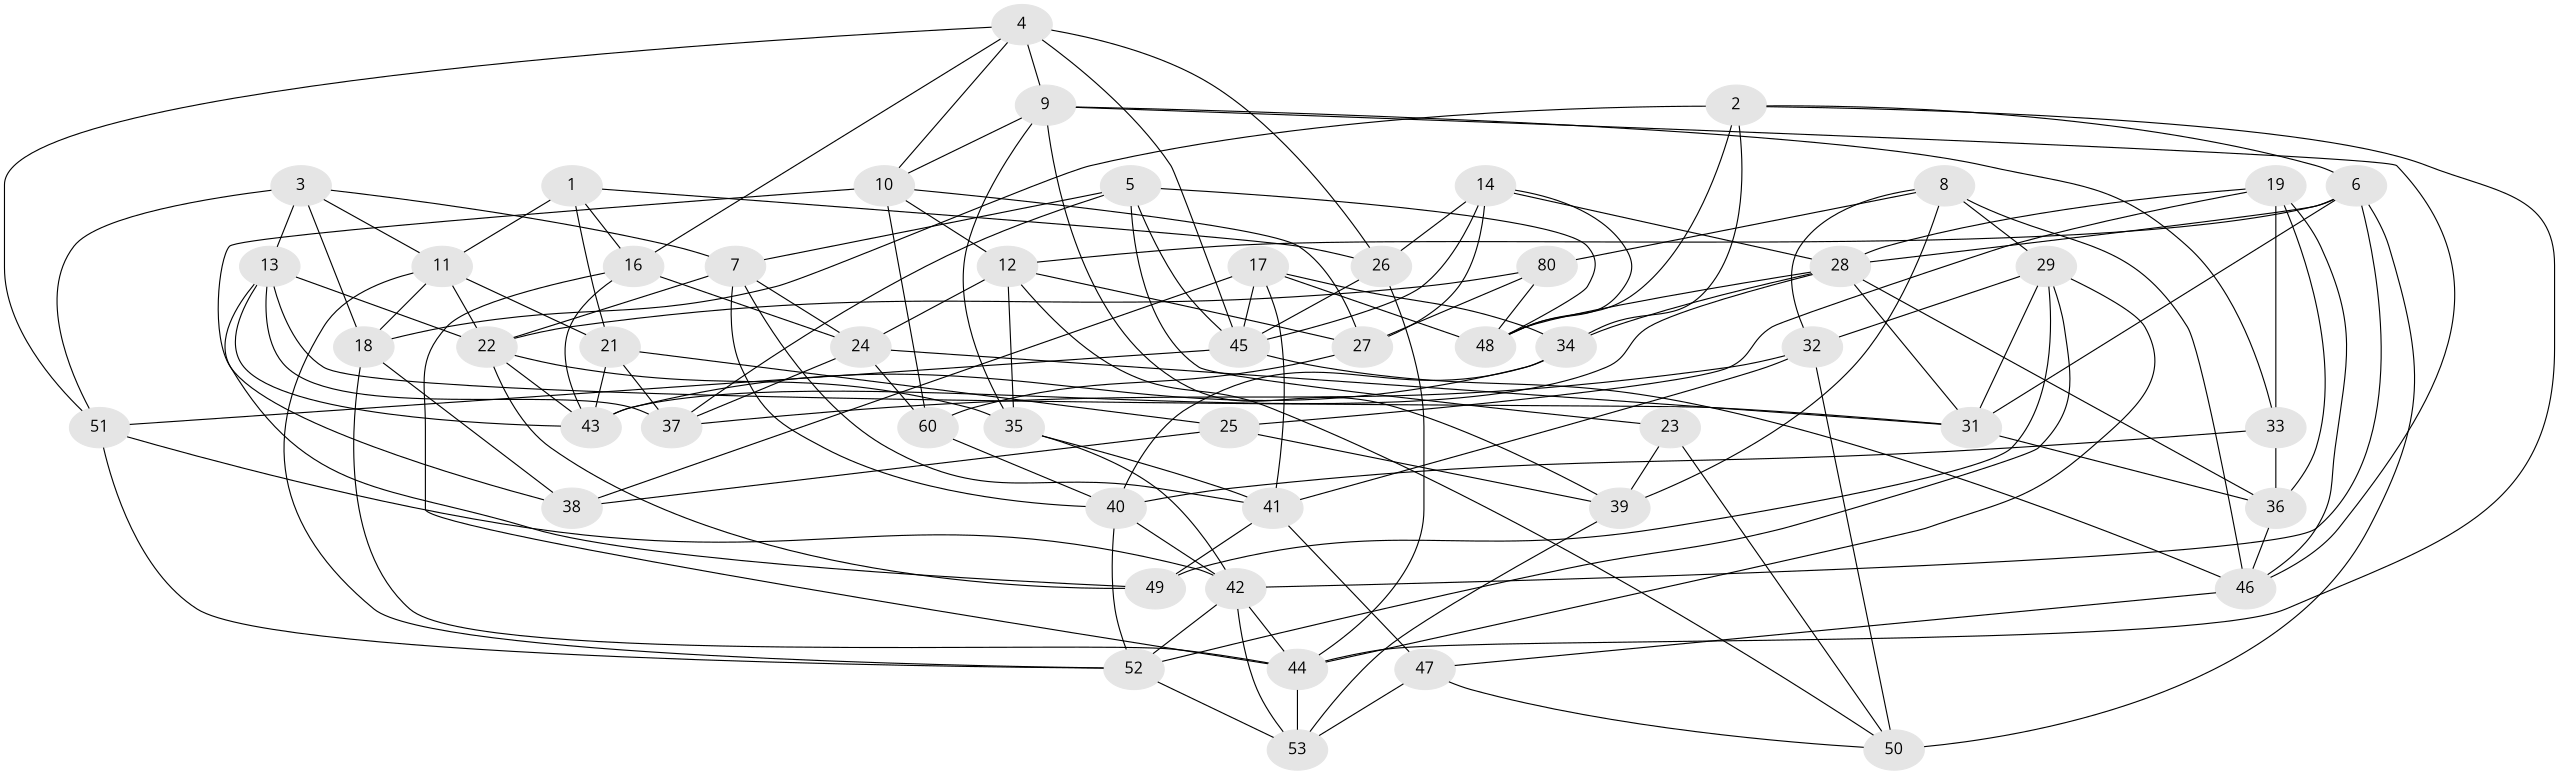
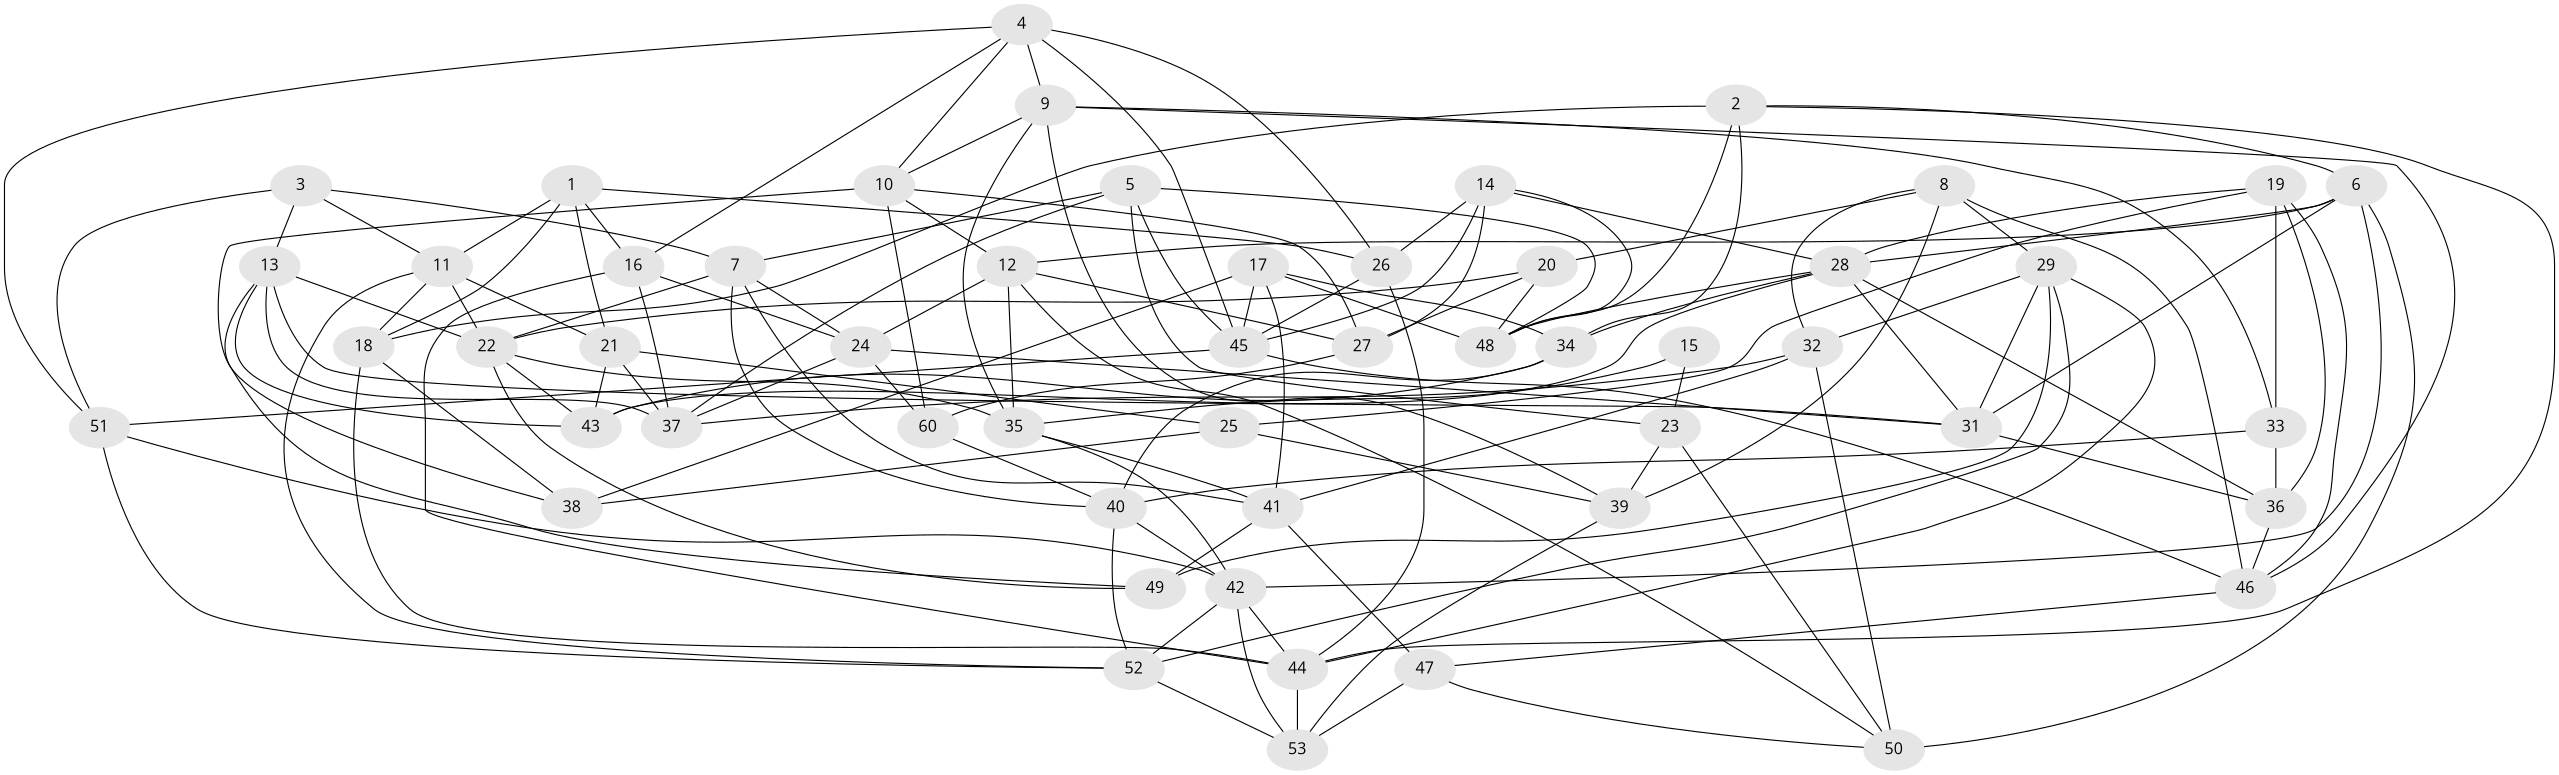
edge "3" -- "18": now "1" -- "18"
node "80": label "80" -> "20"
edge "16" -- "43": now "16" -- "37"
node "15": added
